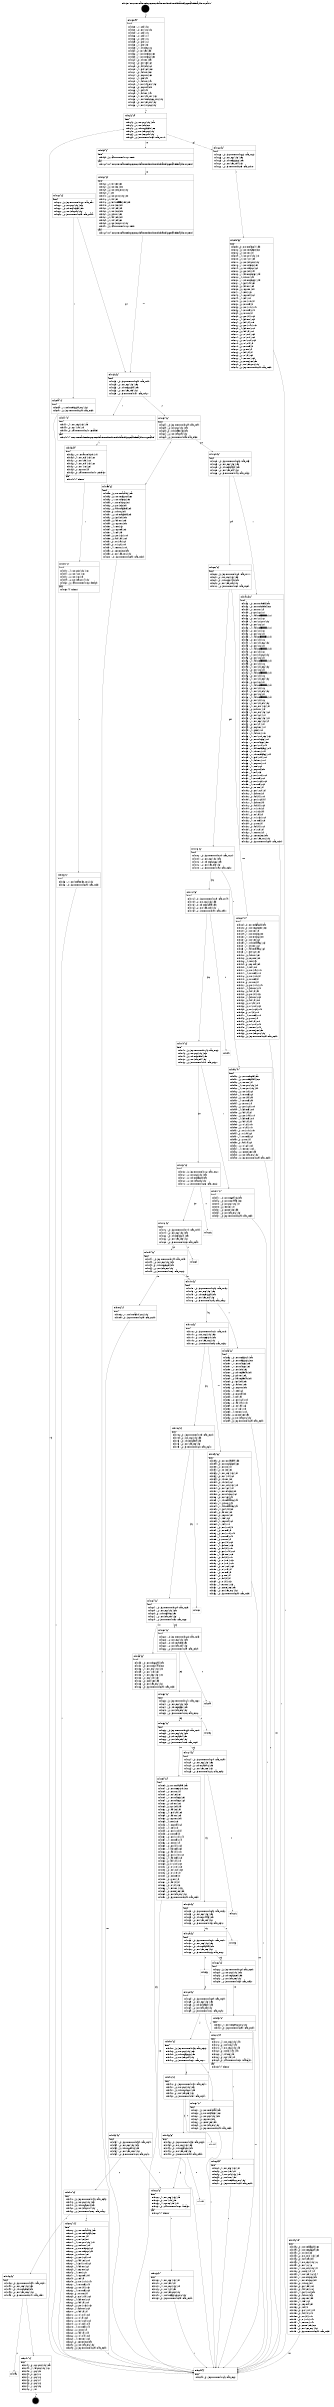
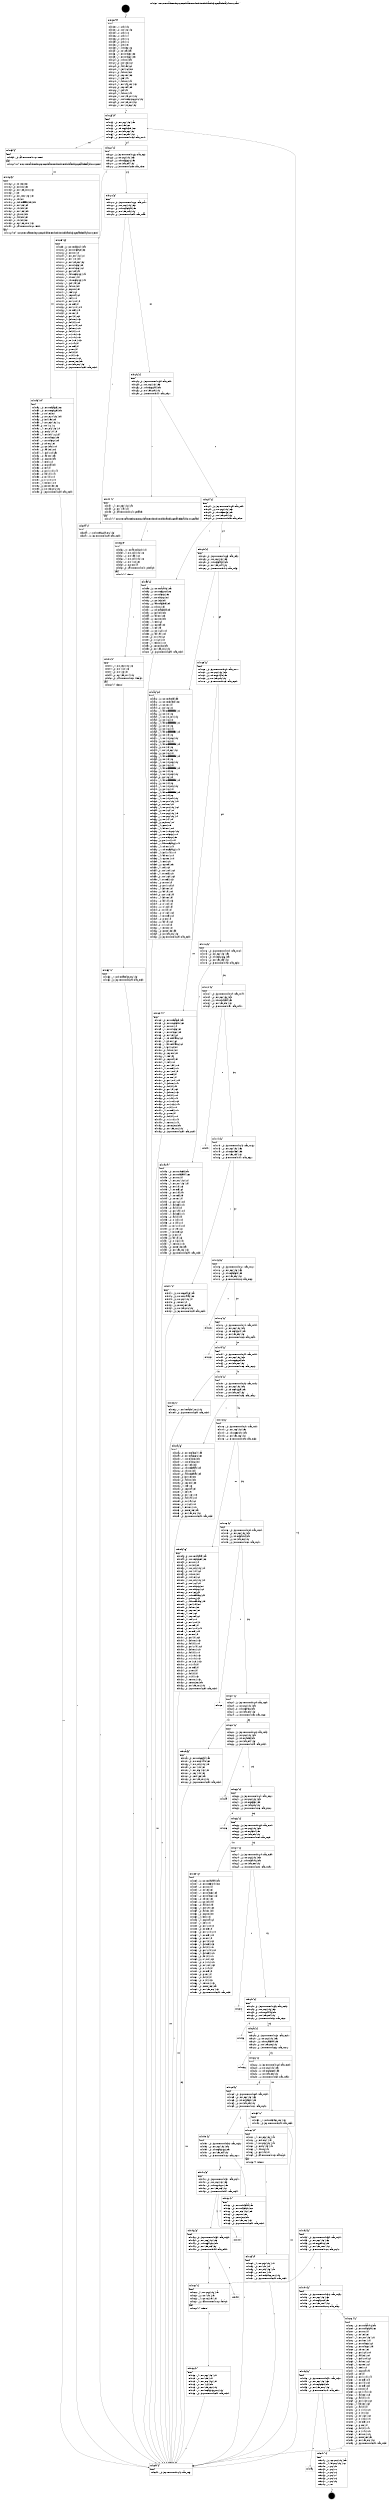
edge "0x401660 [28]" -> "0x40167c [28]": added, label "613"
edge "0x401d62 [52]" -> "0x401698 [28]": now "0x401d62 [52]" -> "0x401d96 [109]"
edge "0x402256" -> "0x4018e4 [28]": now "0x4018c8 [28]" -> "0x4018e4 [28]"
